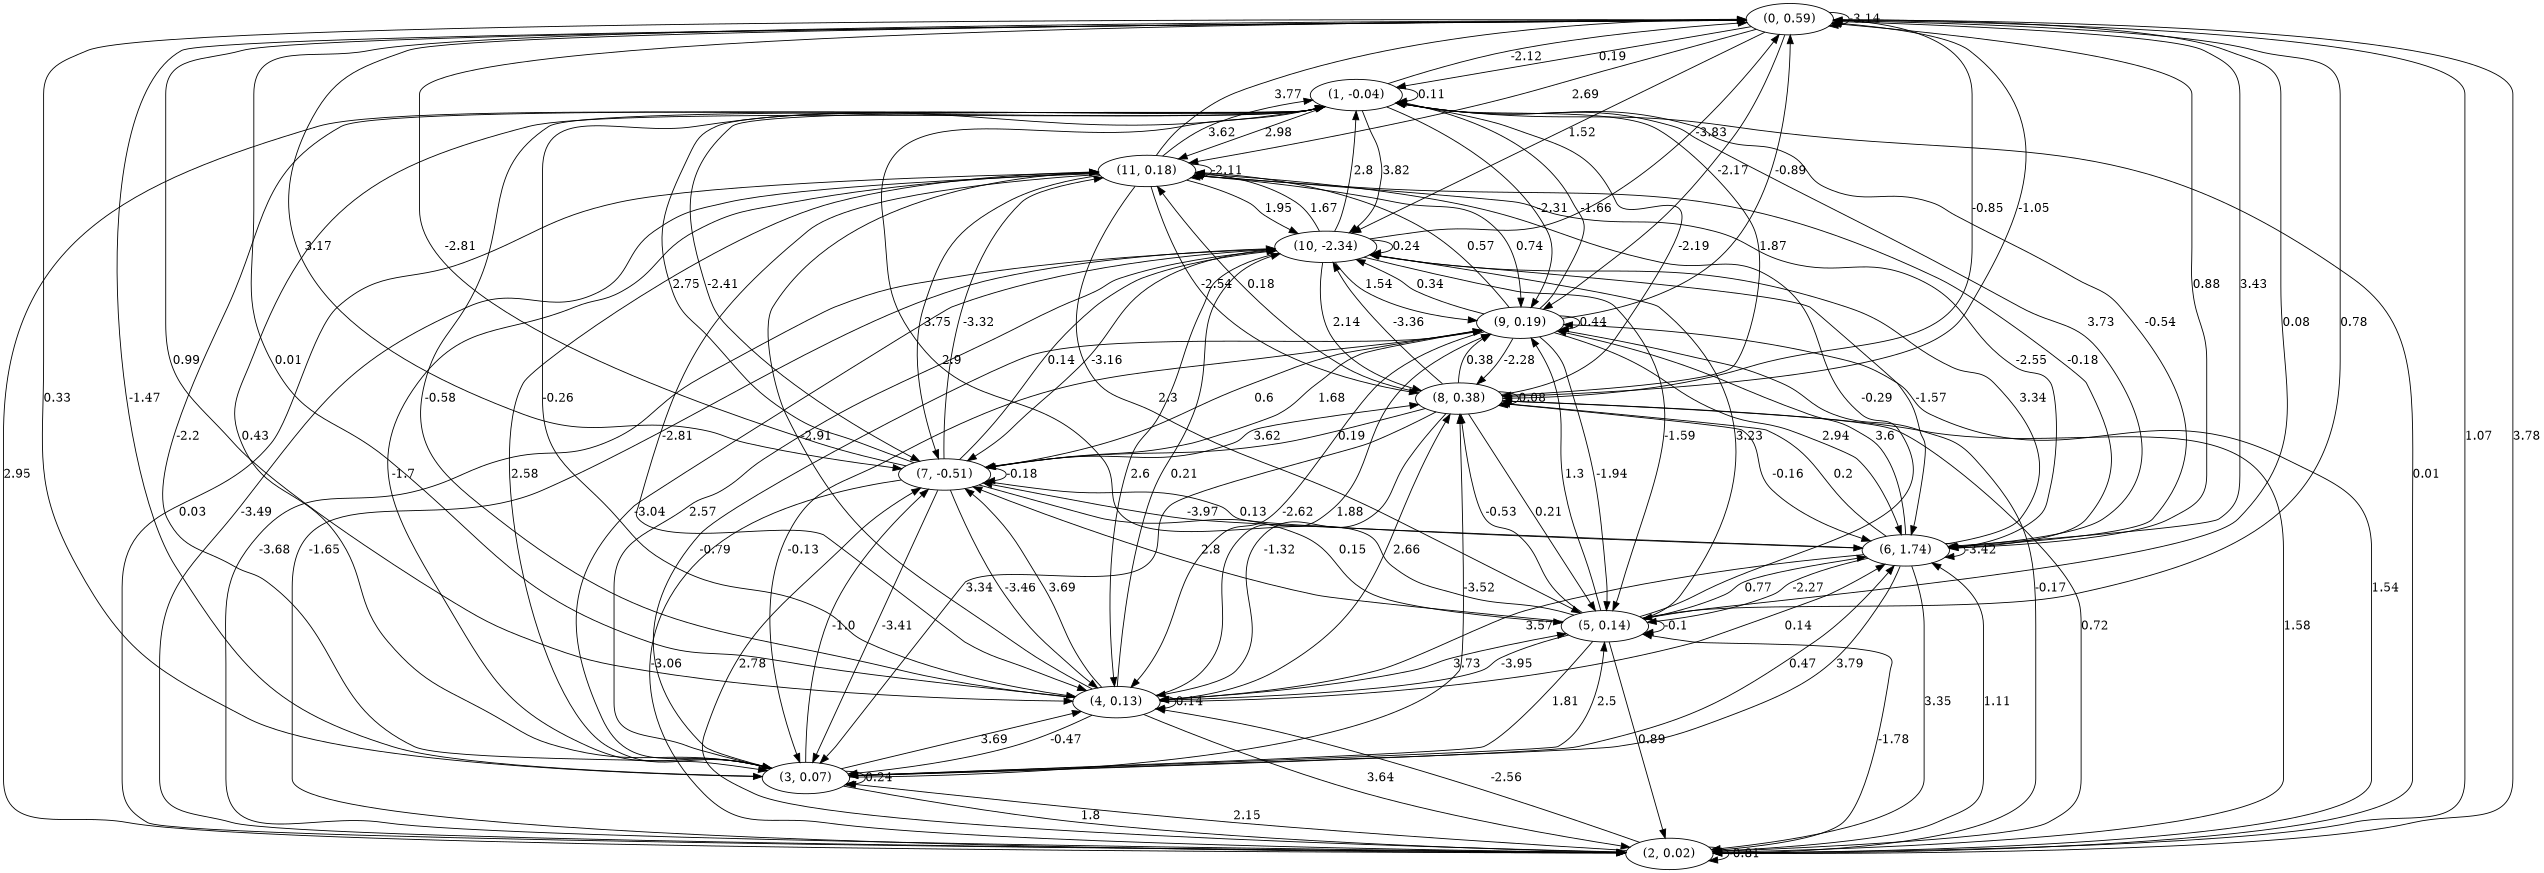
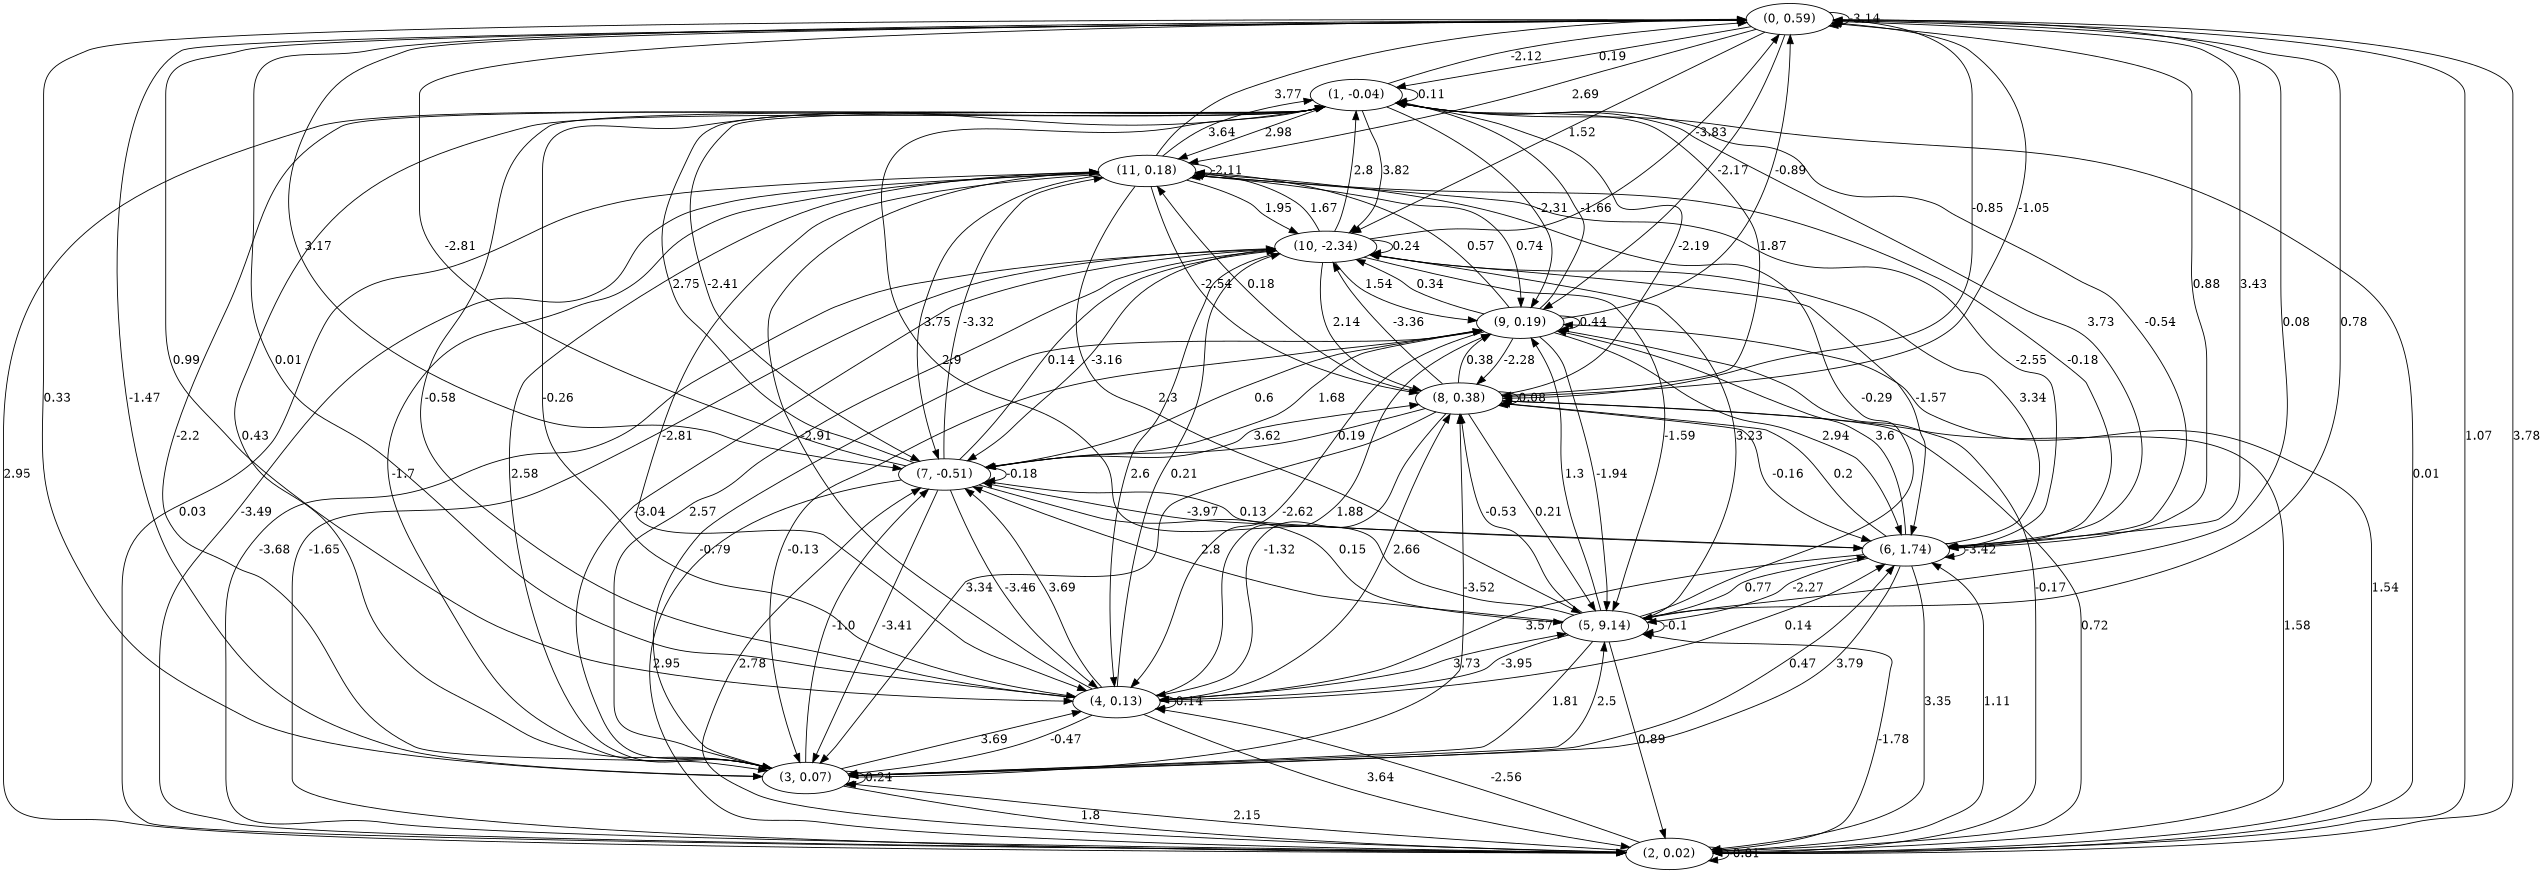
edge "(11, 0.18)" -> "(1, -0.04)": label "3.62" -> "3.64"
node "(5, 0.14)": label "(5, 0.14)" -> "(5, 9.14)"
edge "(7, -0.51)" -> "(2, 0.02)": label "-3.06" -> "2.95"
